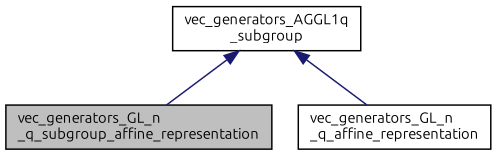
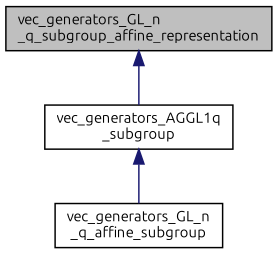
edge "vec_generators_GL_n _q_subgroup_affine_representation" -> "vec_generators_AGGL1q _subgroup": reversed
node "vec_generators_GL_n _q_affine_representation": label "vec_generators_GL_n _q_affine_representation" -> "vec_generators_GL_n _q_affine_subgroup"
